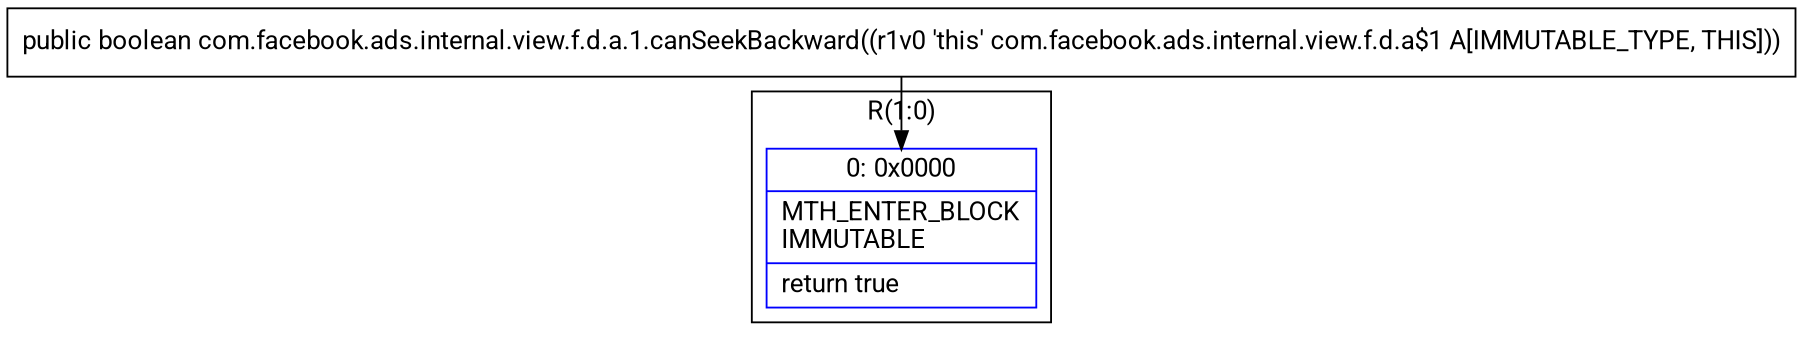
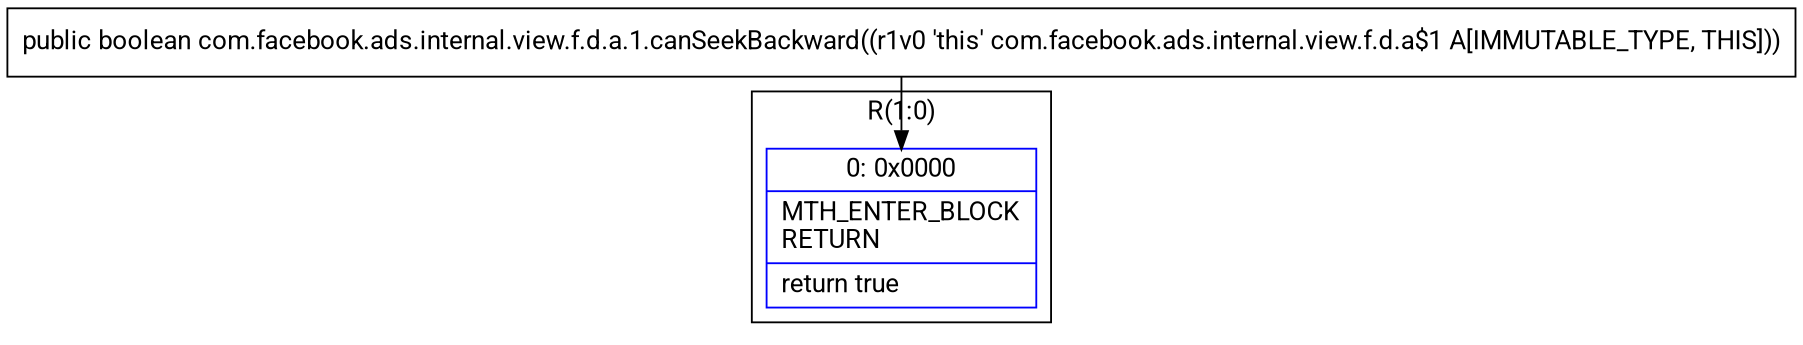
node "0: 0x0000": text "IMMUTABLE" -> "RETURN"
